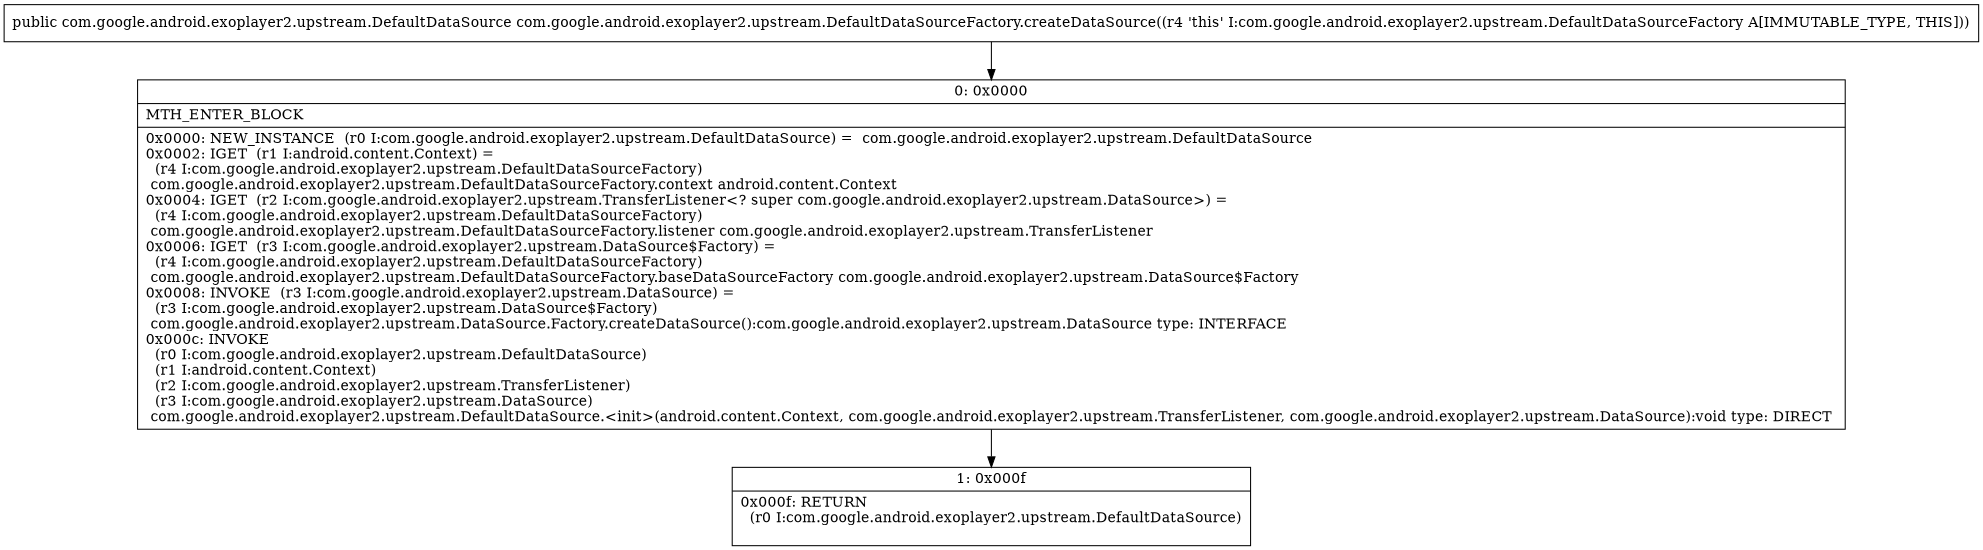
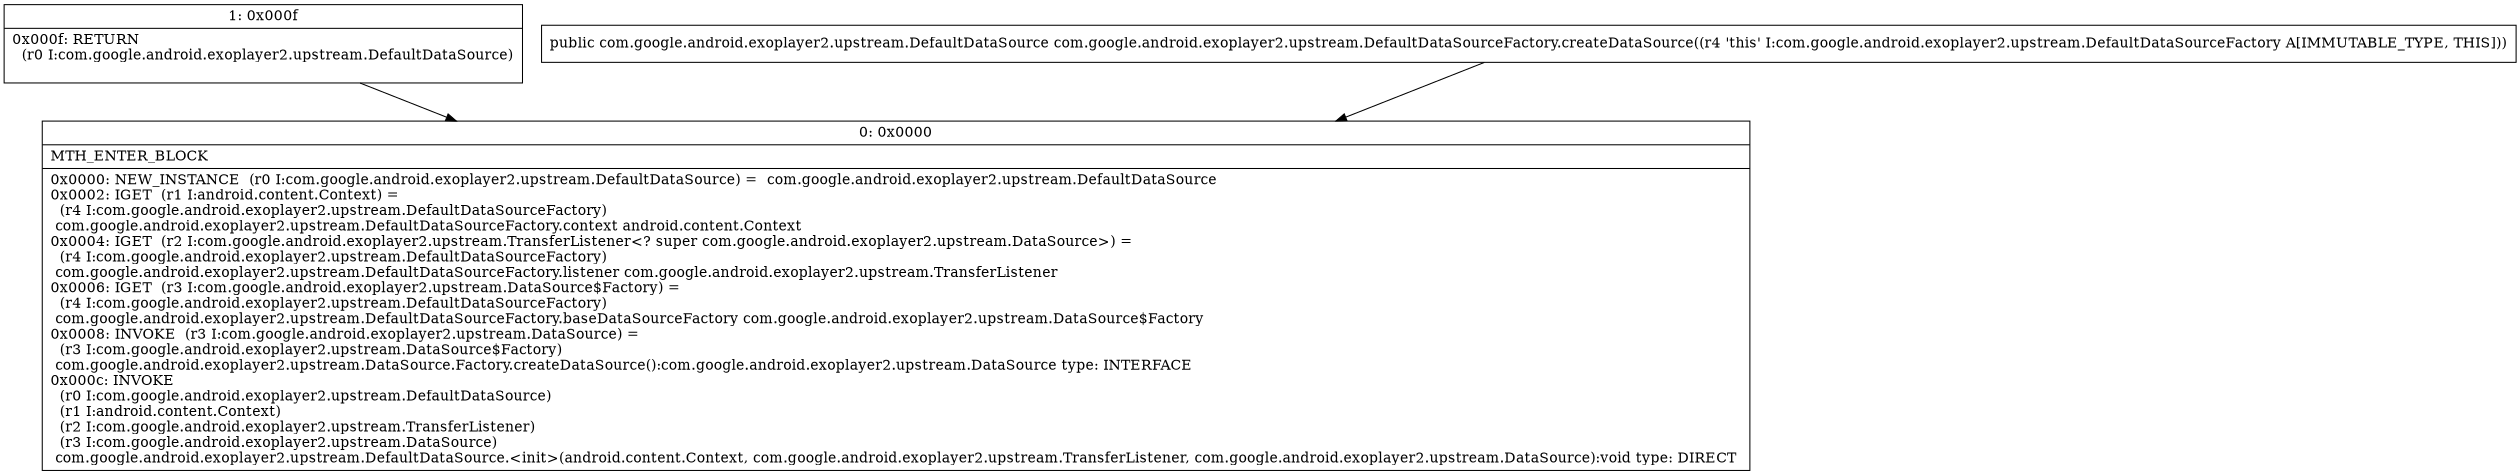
edge "0: 0x0000" -> "1: 0x000f": reversed
